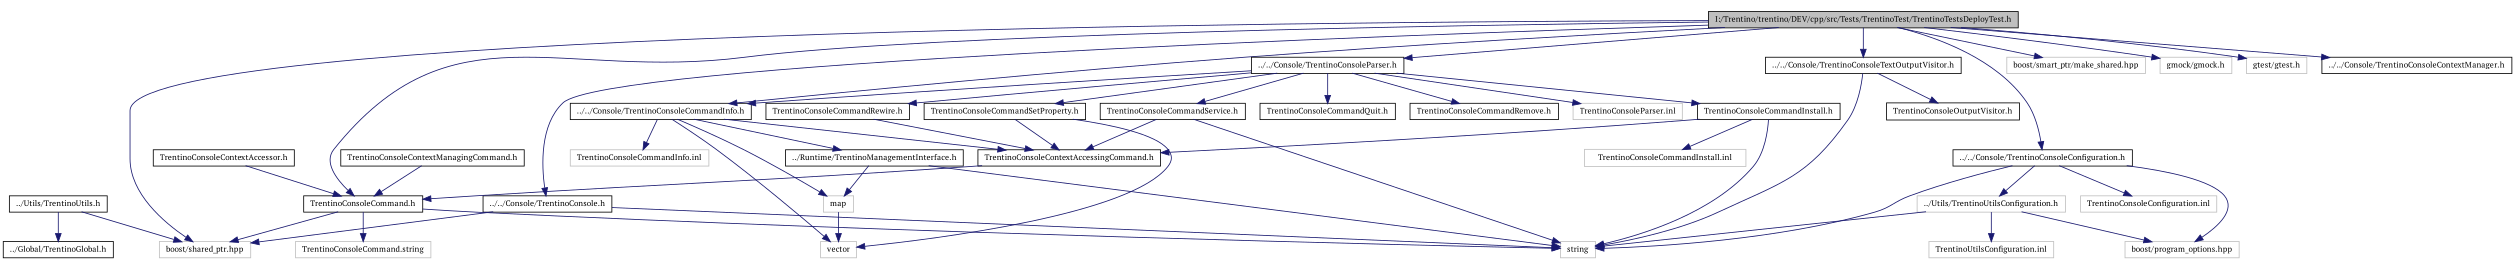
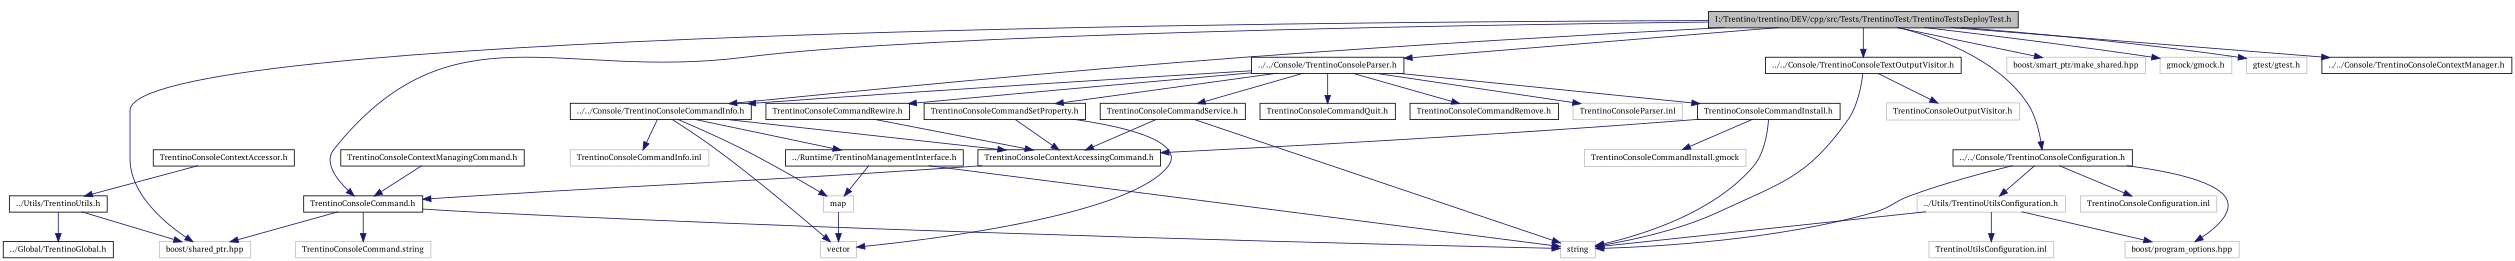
node "TrentinoConsoleOutputVisitor.h": color black -> grey75
node "TrentinoConsoleCommandInstall.inl": label "TrentinoConsoleCommandInstall.inl" -> "TrentinoConsoleCommandInstall.gmock"
edge "TrentinoConsoleContextAccessor.h" -> "TrentinoConsoleCommand.h": now "TrentinoConsoleContextAccessor.h" -> "../Utils/TrentinoUtils.h"
node "../../Console/TrentinoConsole.h": removed
